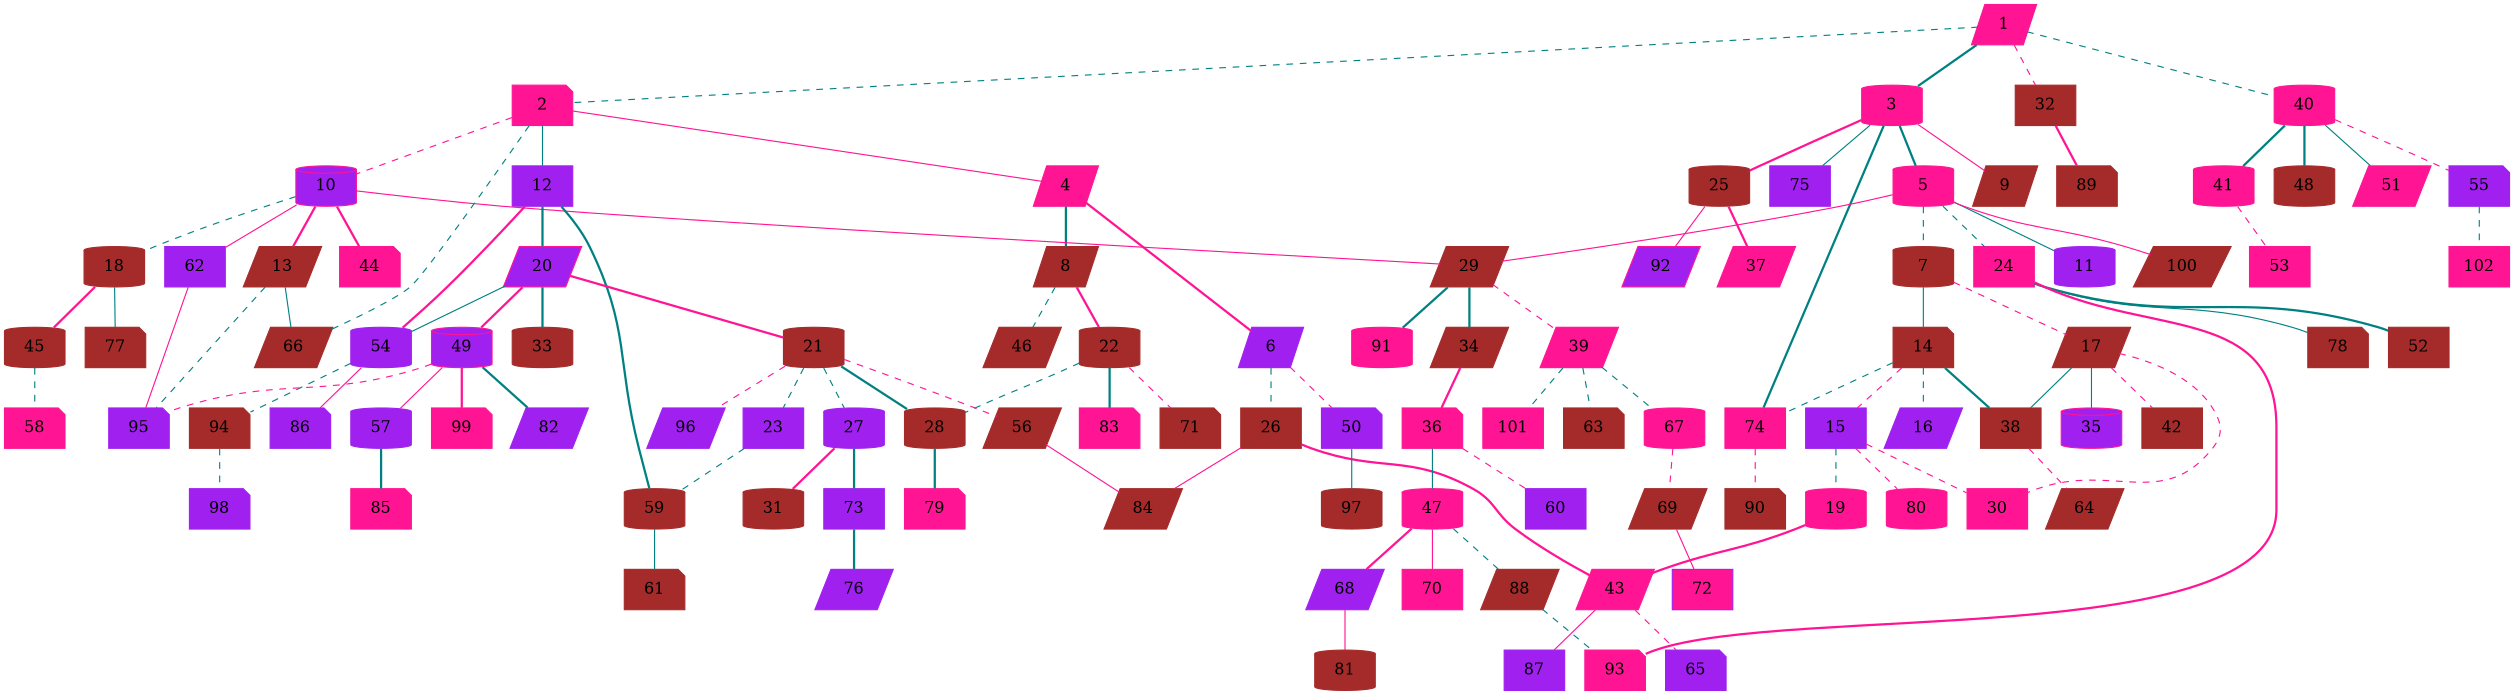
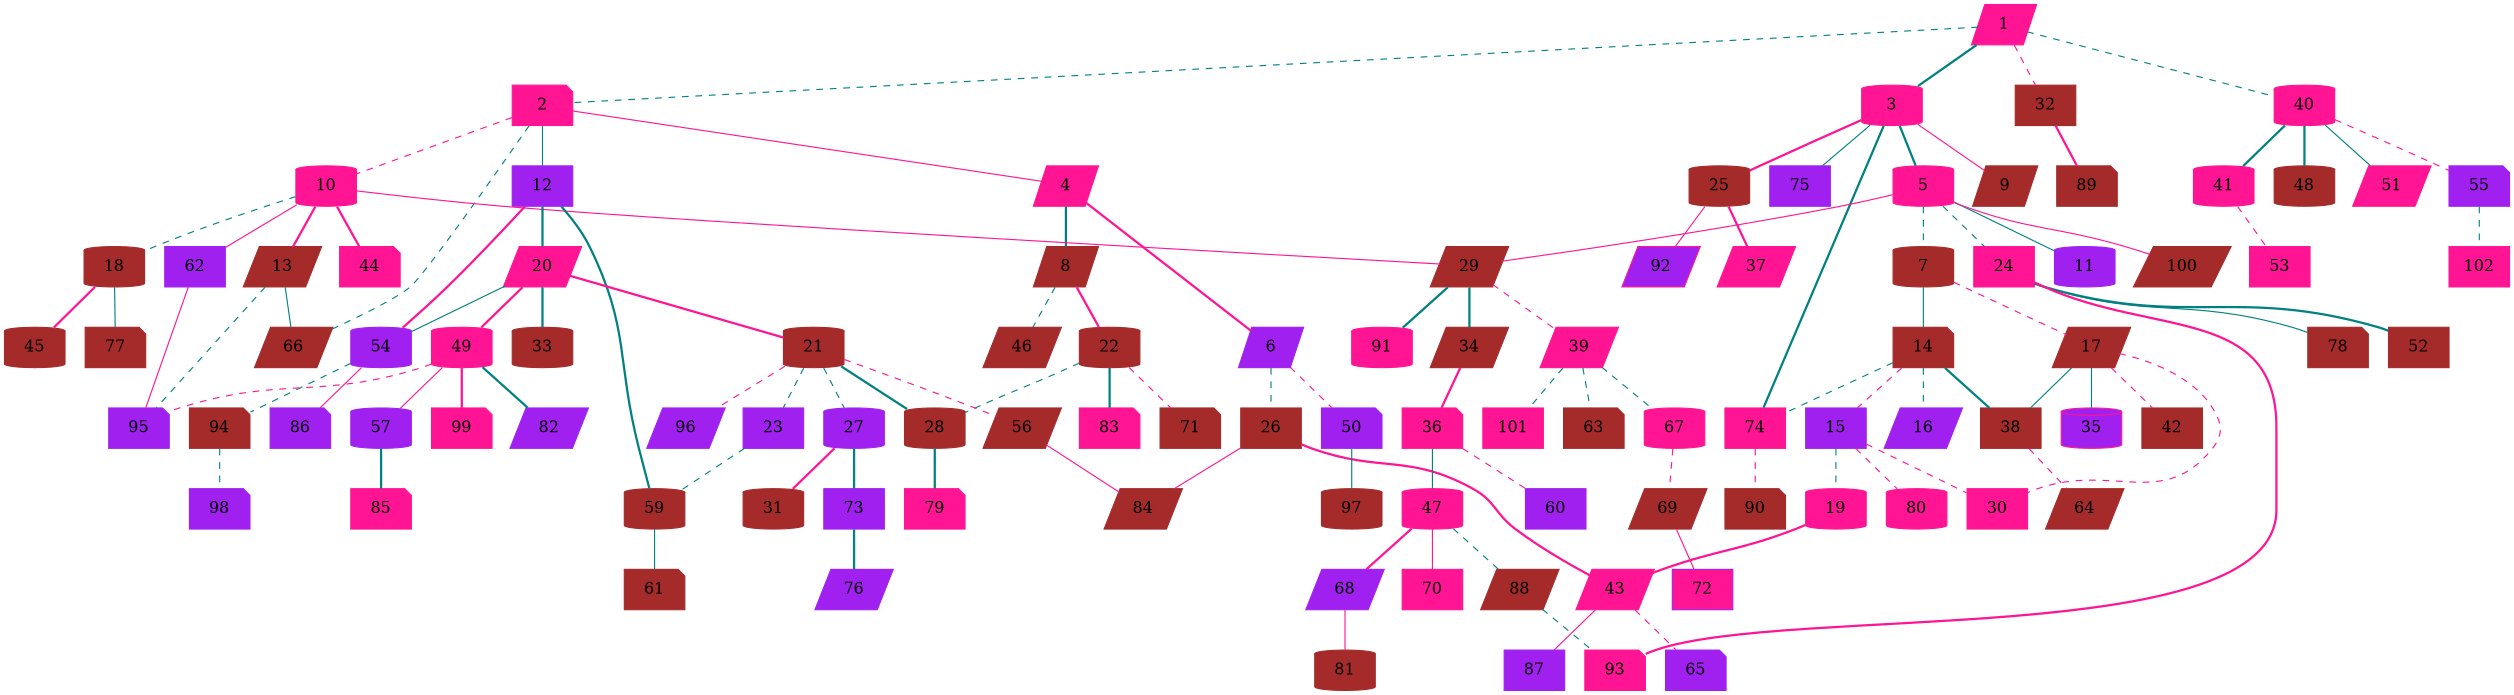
node "10": fillcolor purple -> deeppink
node "20": fillcolor purple -> deeppink
node "49": fillcolor purple -> deeppink
node "58": removed
